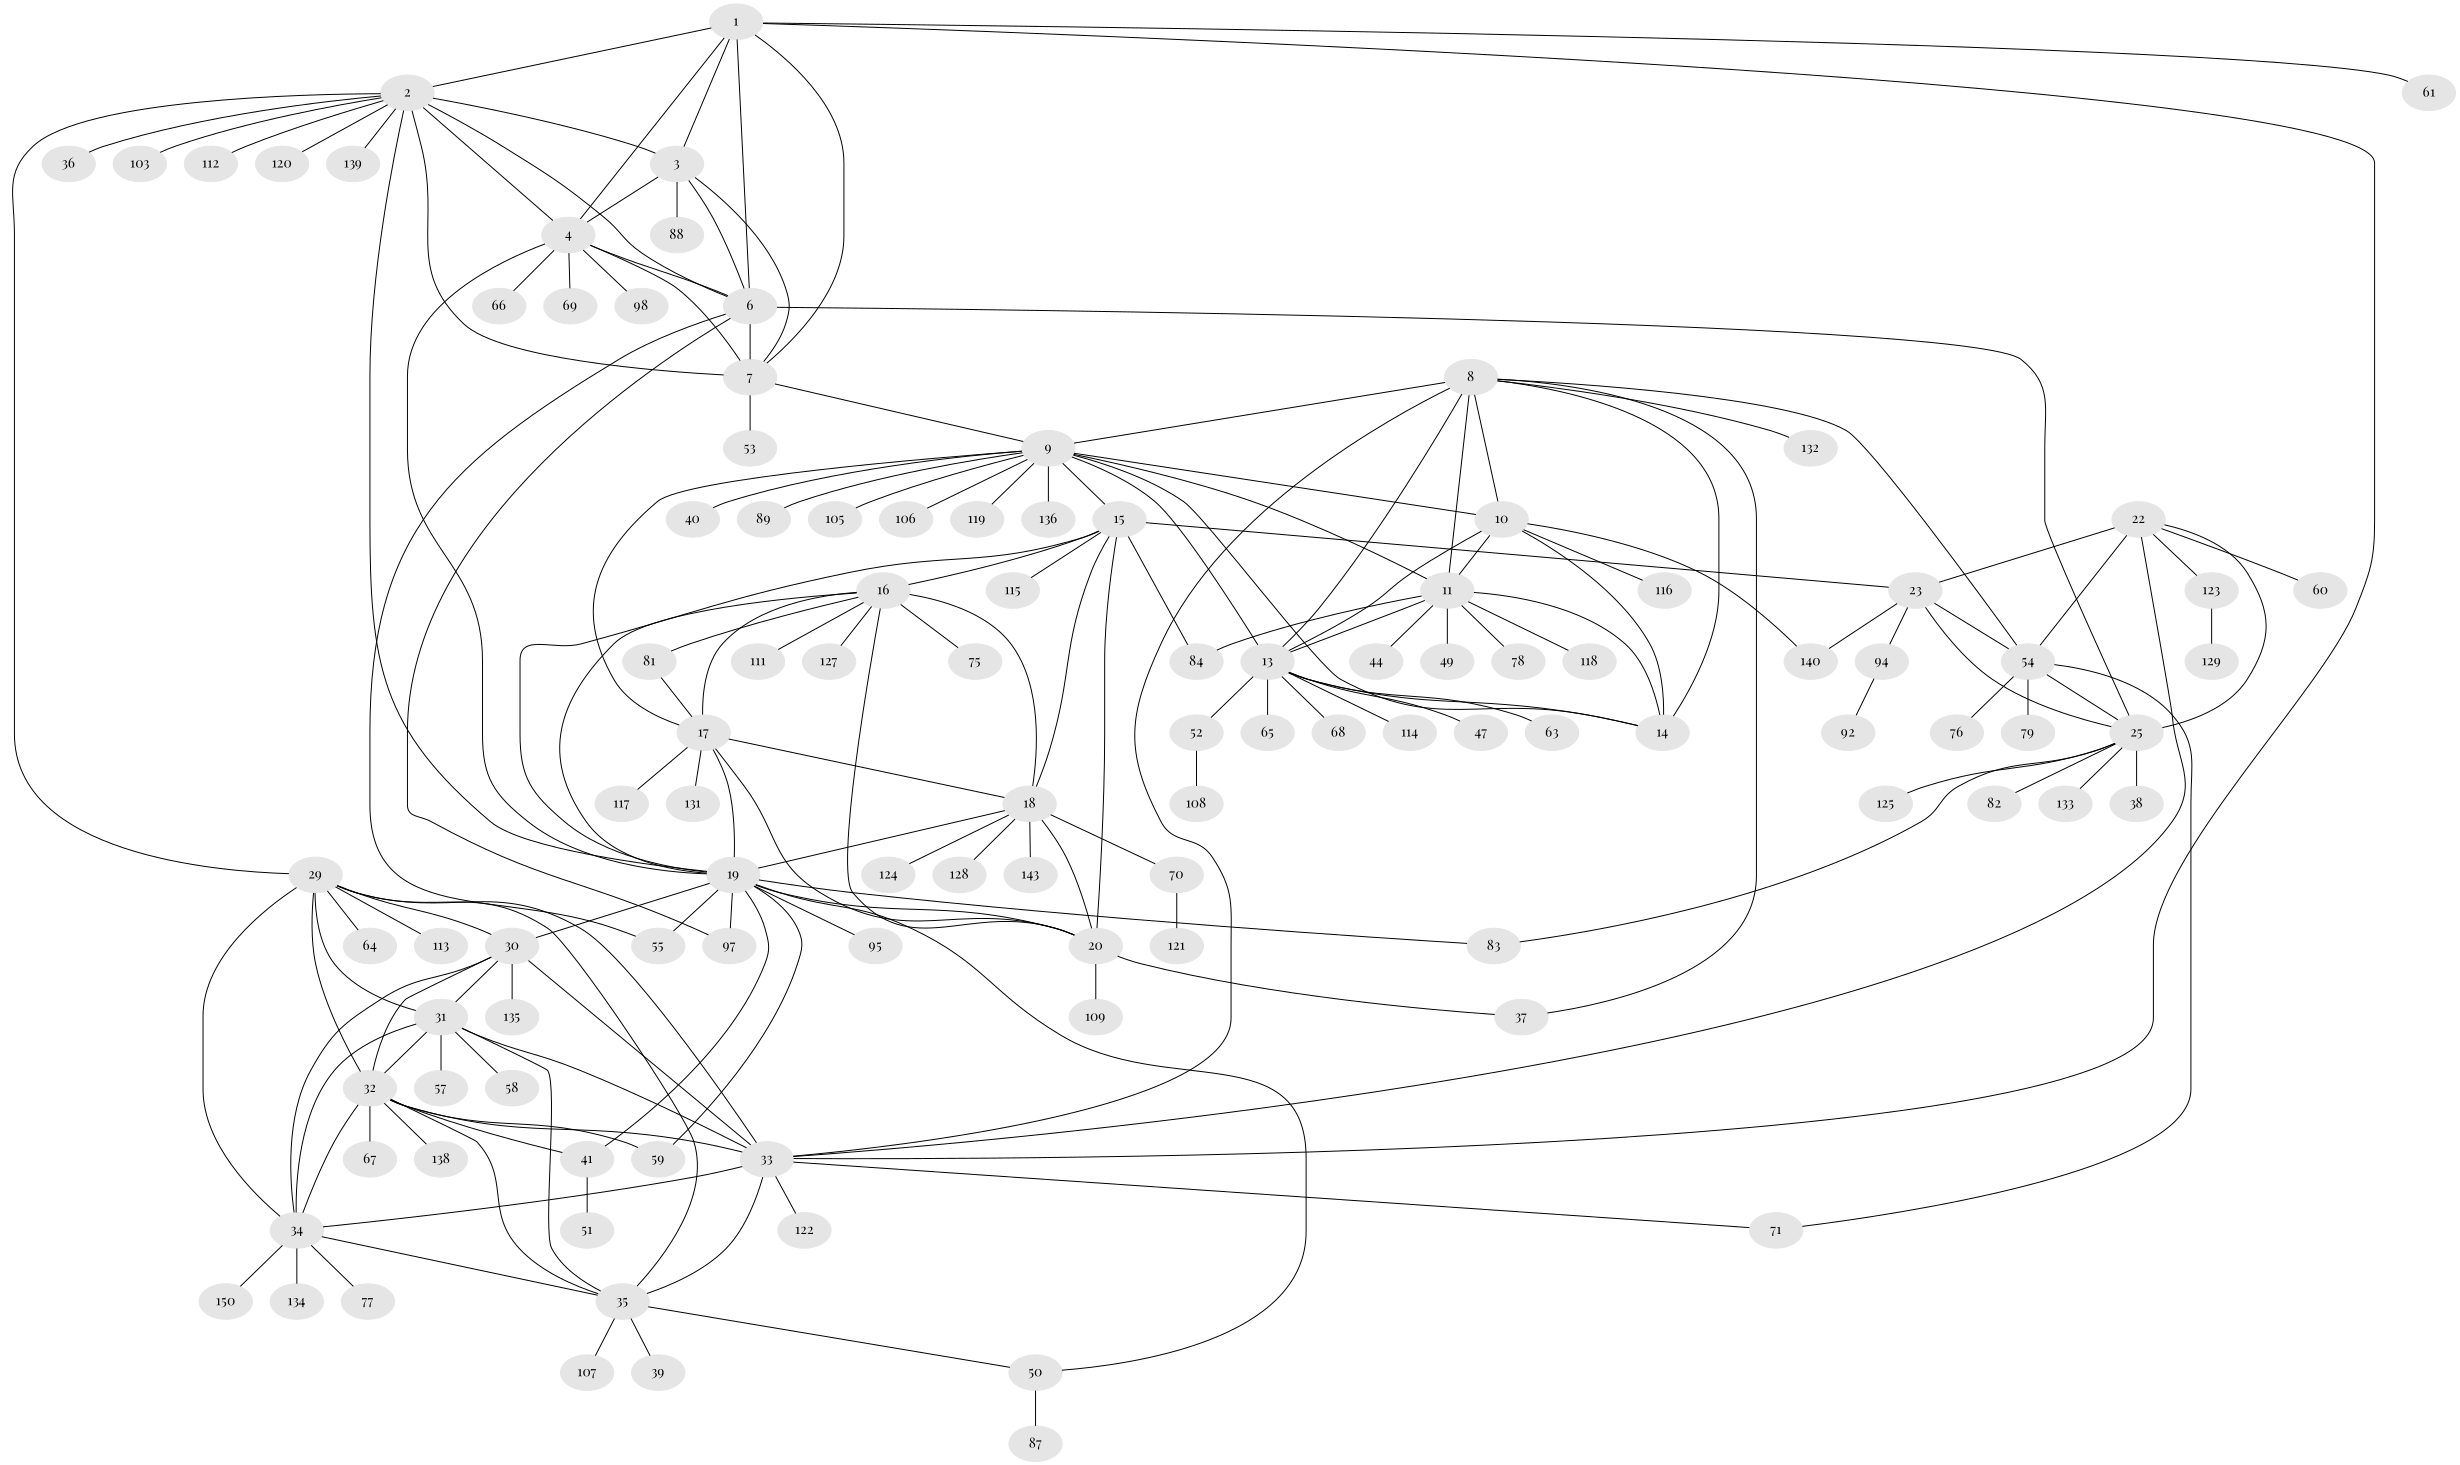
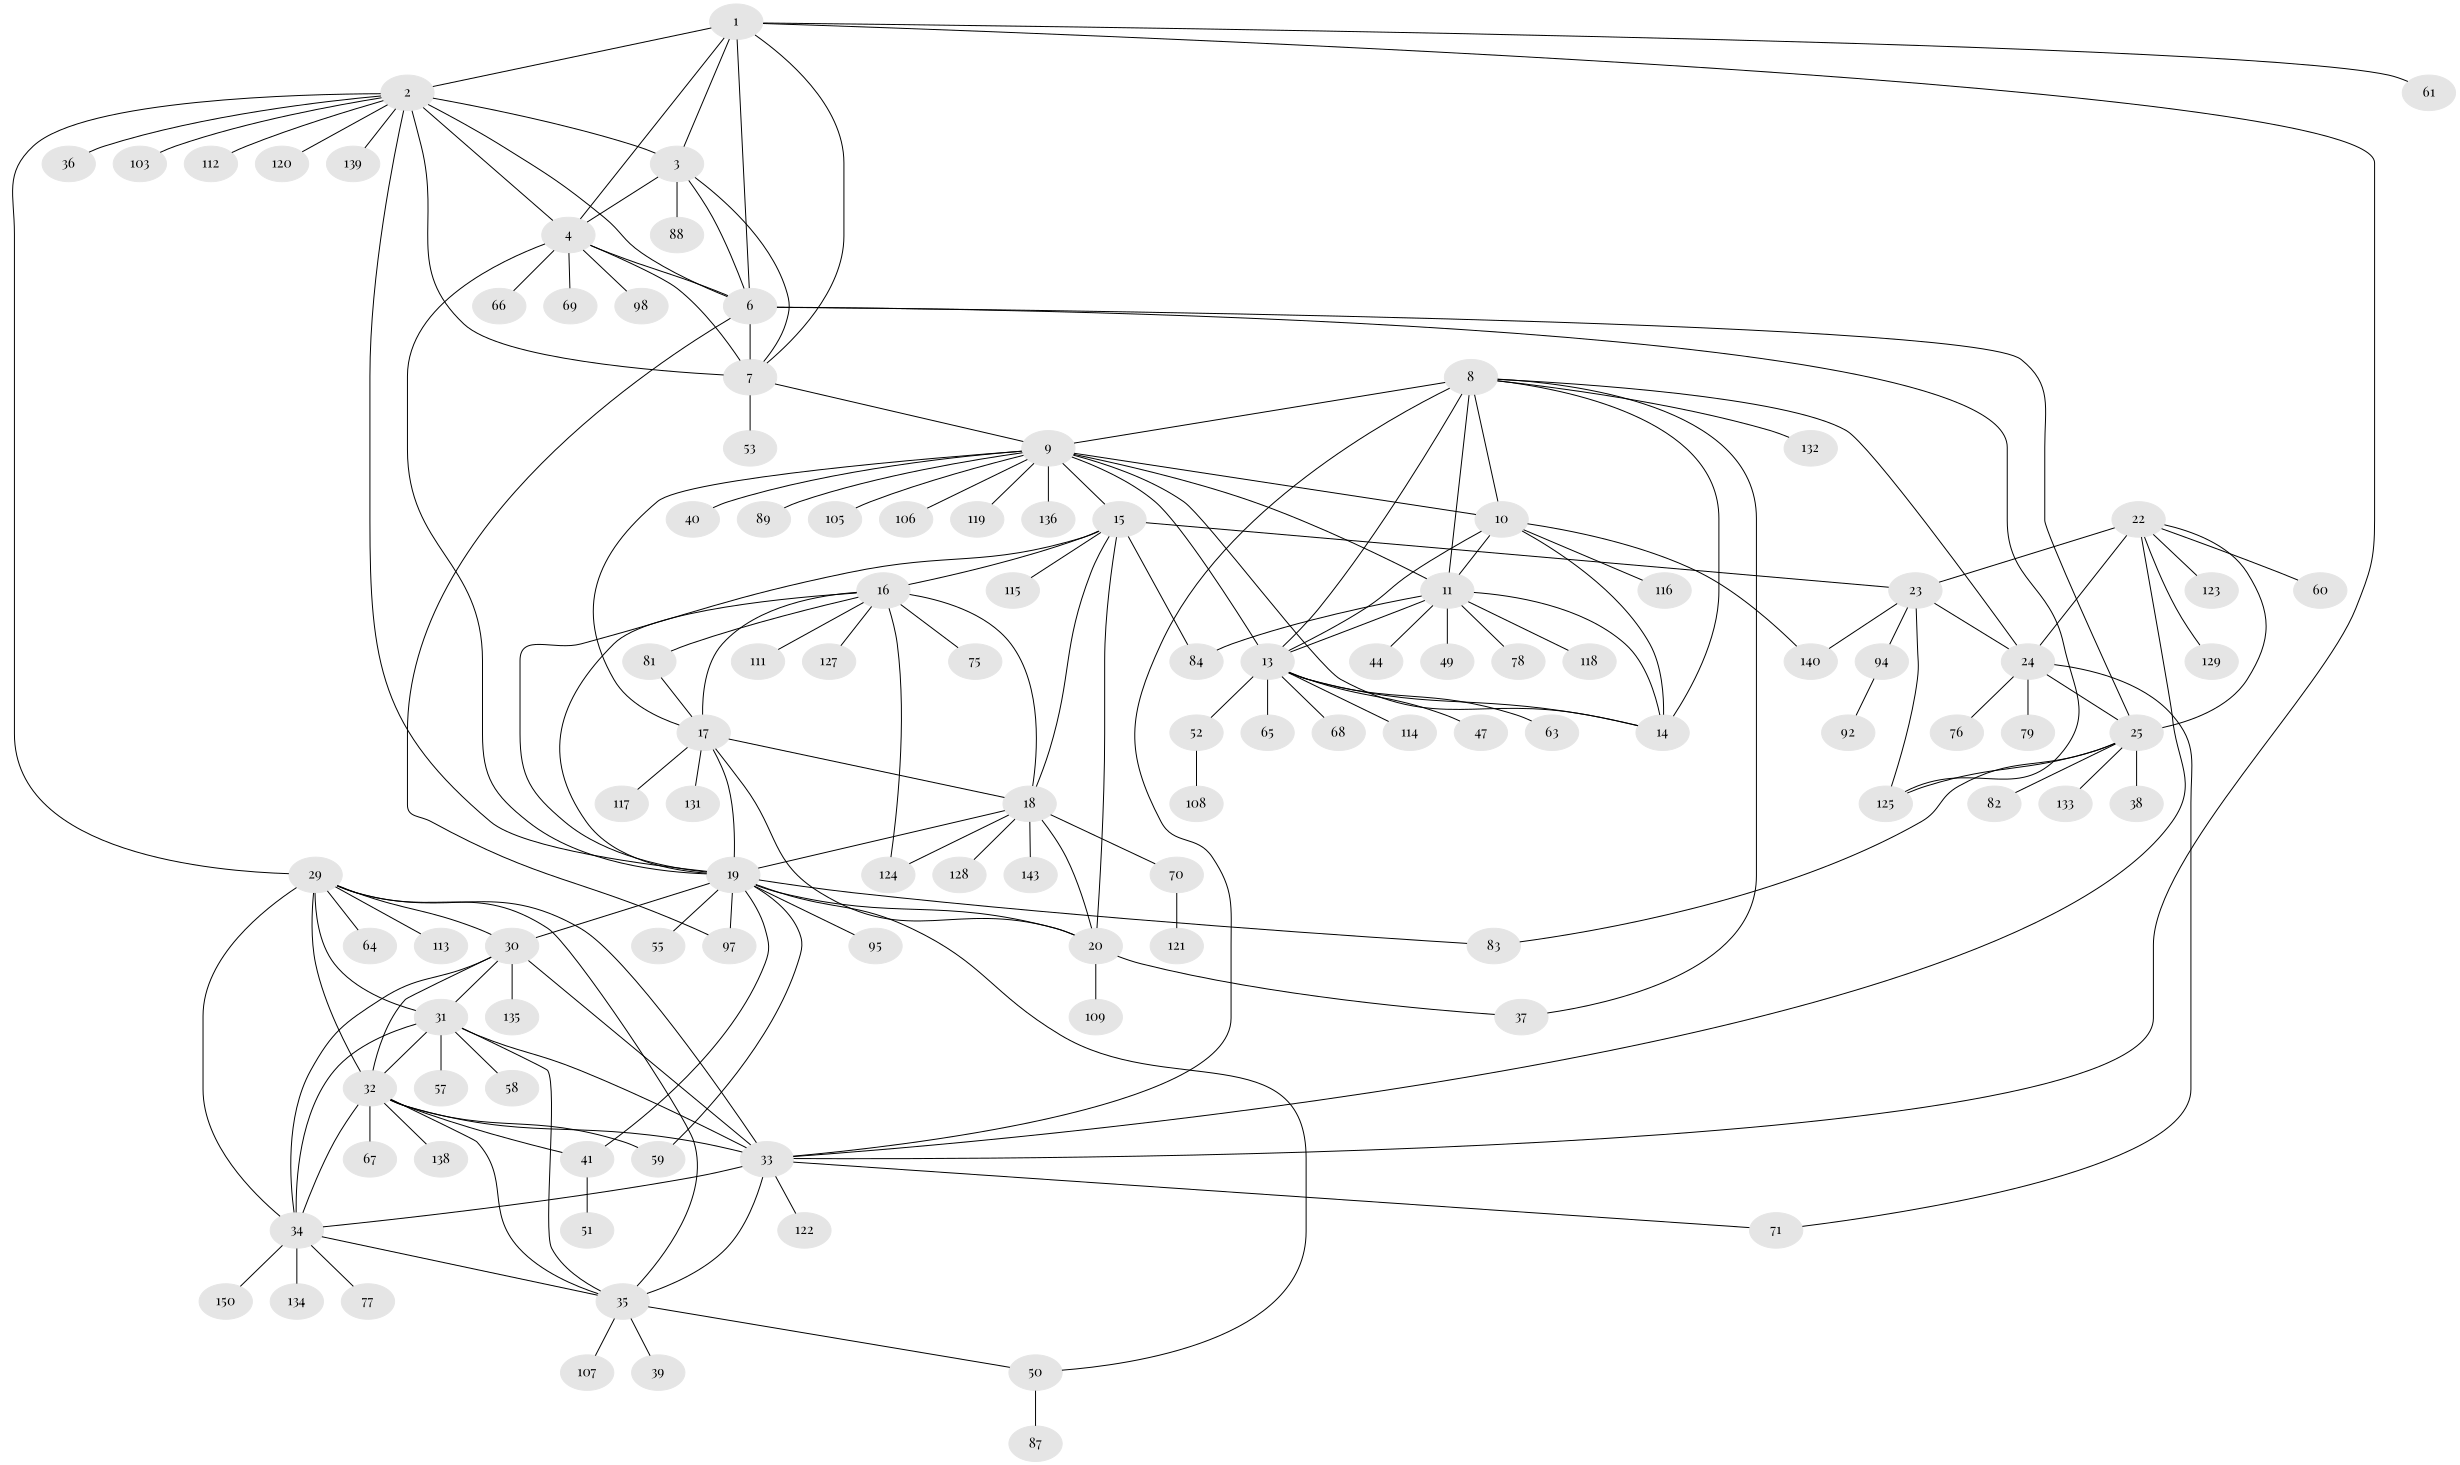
edge "6" -- "55": now "6" -- "125"
edge "123" -- "129": now "22" -- "129"
node "54": label "54" -> "24"
edge "23" -- "25": now "23" -- "125"
edge "16" -- "20": now "16" -- "124"
